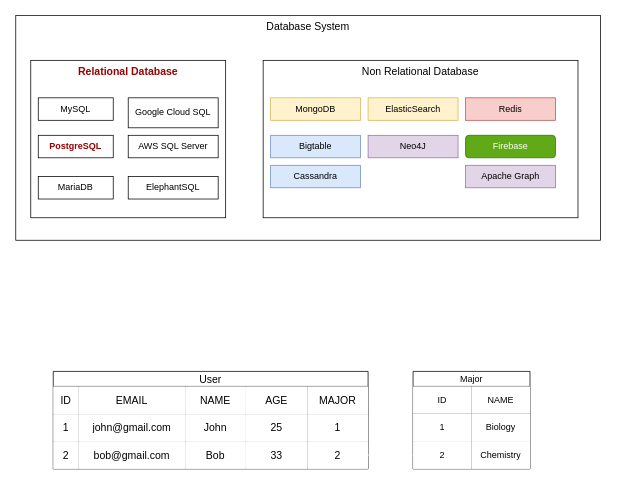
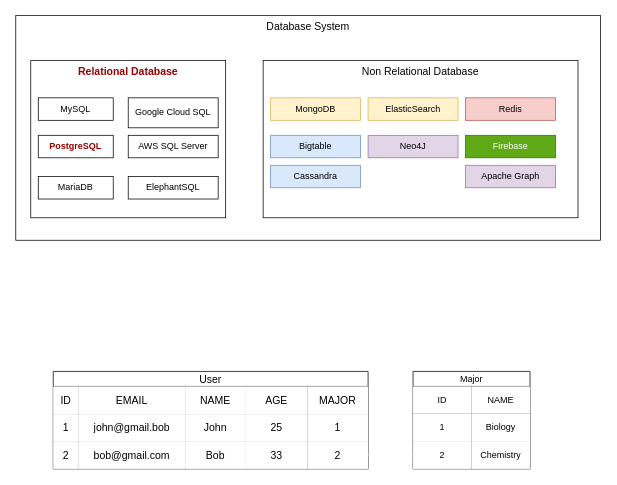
node "Firebase": shape rounded rectangle -> rectangle
node "john@gmail.com": label "john@gmail.com" -> "john@gmail.bob"
